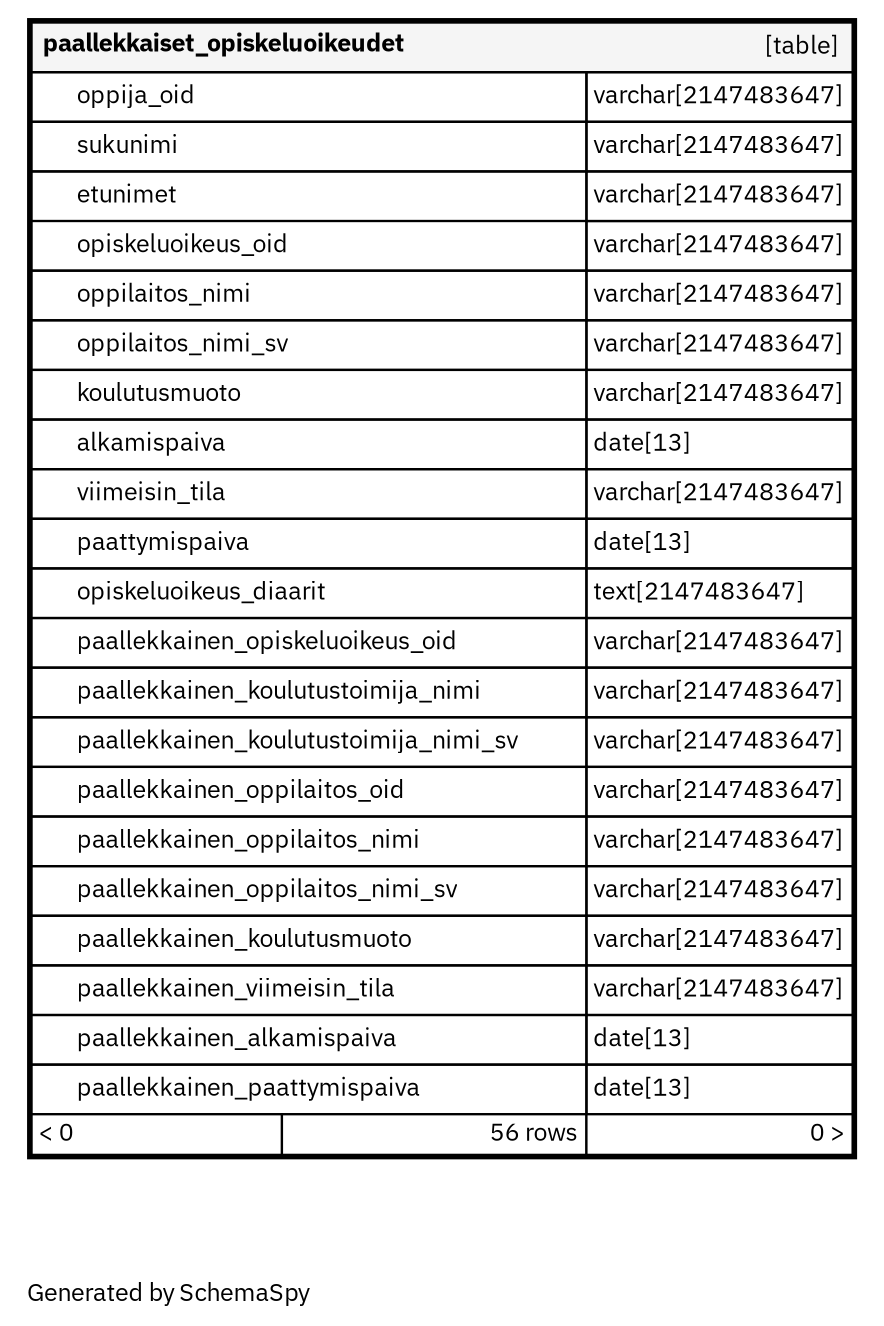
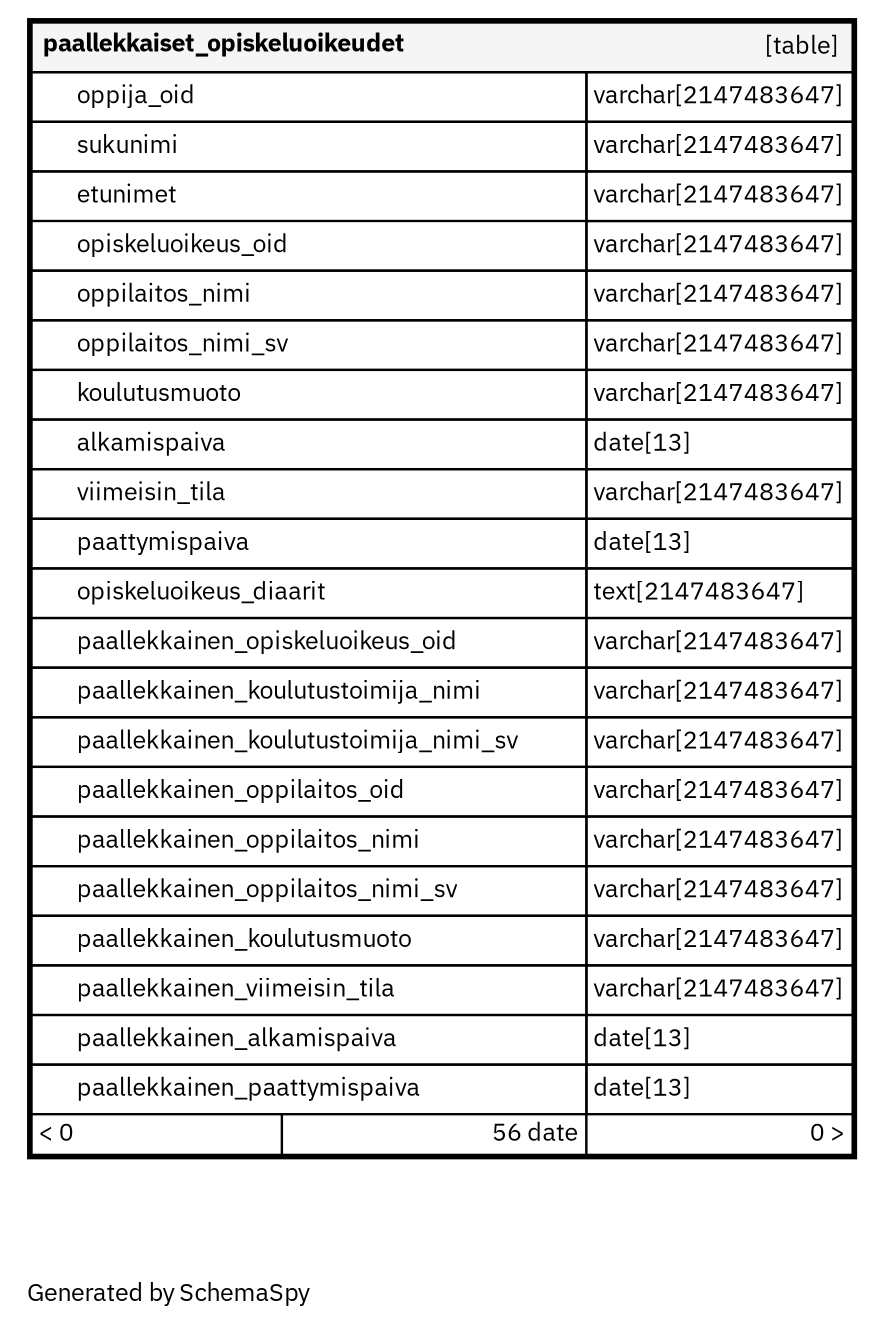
node "paallekkaiset_opiskeluoikeudet": text "56 rows" -> "56 date"
